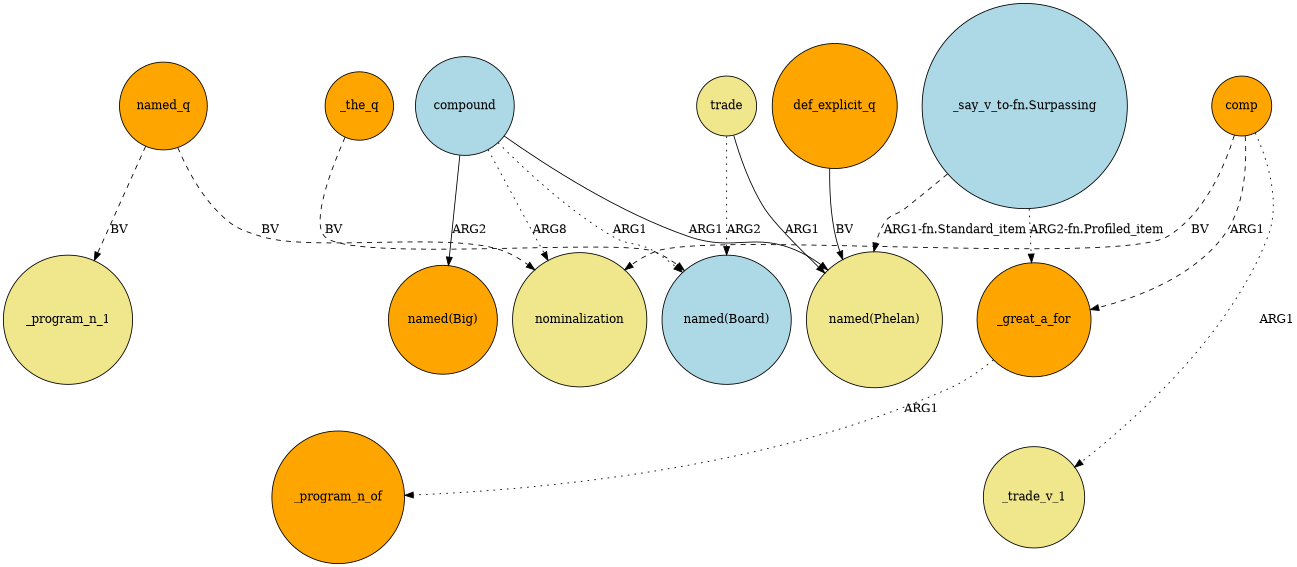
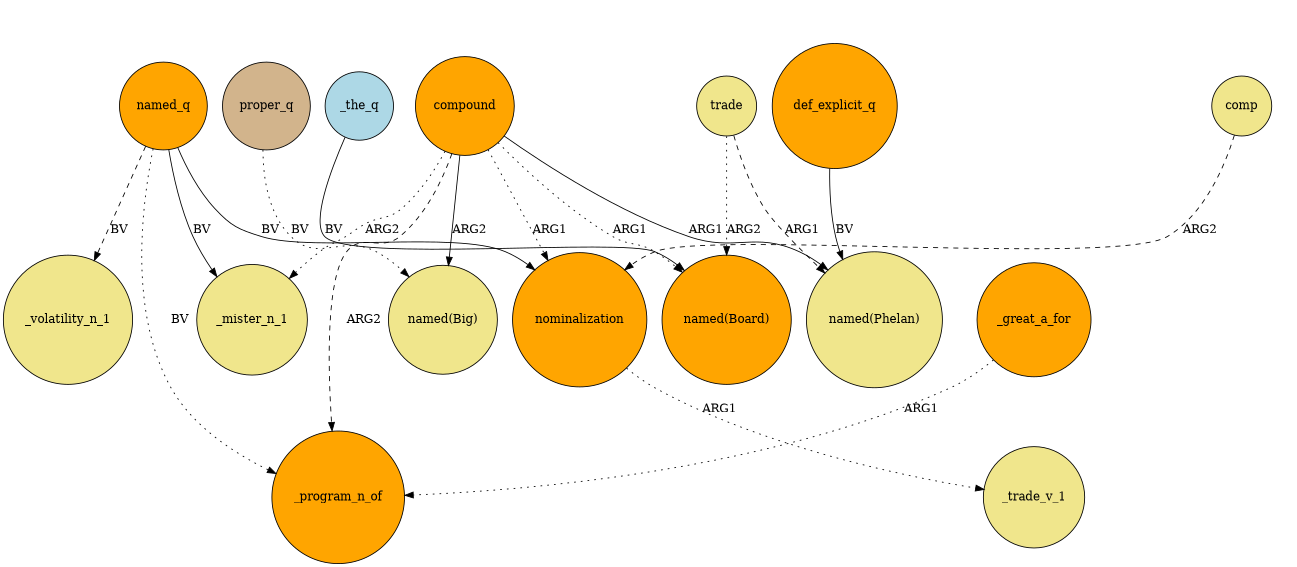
node "proper_q": added
node "_the_q": fillcolor orange -> lightblue
node "compound": fillcolor lightblue -> orange
node "_say_v_to-fn.Surpassing": removed
node "comp": fillcolor orange -> khaki
edge "trade" -> "named(Phelan)": style solid -> dashed
edge "compound" -> "nominalization": label "ARG8" -> "ARG1"
edge "comp" -> "nominalization": label "BV" -> "ARG2"
edge "named_q" -> "nominalization": style dashed -> solid
edge "_the_q" -> "named(Board)": style dashed -> solid
edge "comp" -> "_great_a_for": removed, label "ARG1"
edge "compound" -> "_program_n_of": added, label "ARG2"
edge "comp" -> "_trade_v_1": now "nominalization" -> "_trade_v_1"
node "_program_n_1": label "_program_n_1" -> "_volatility_n_1"
node "_mister_n_1": added
node "named(Big)": fillcolor orange -> khaki
node "nominalization": fillcolor khaki -> orange
node "named(Board)": fillcolor lightblue -> orange
edge "named_q" -> "_program_n_of": added, label "BV"
